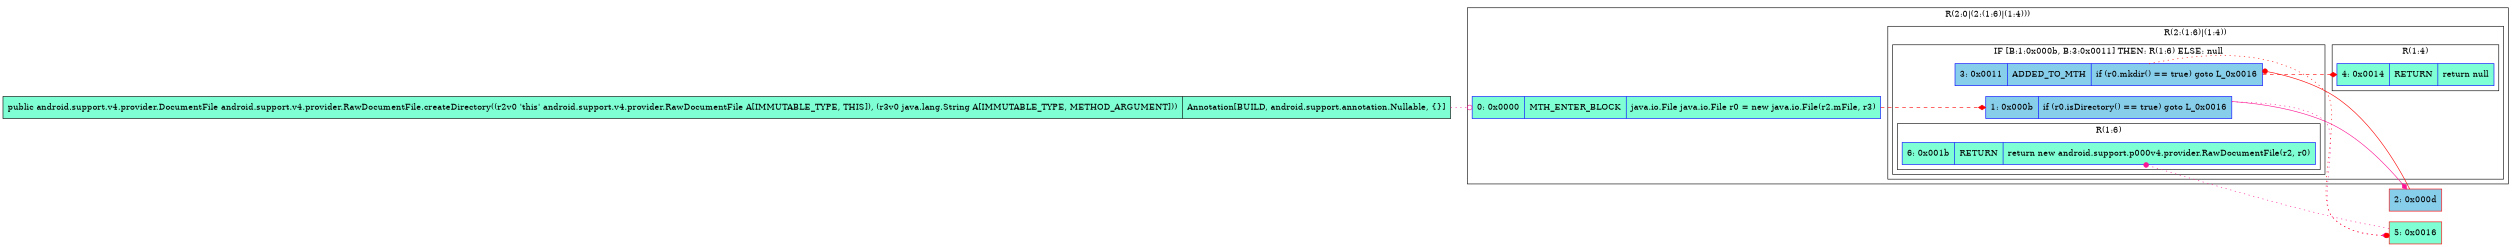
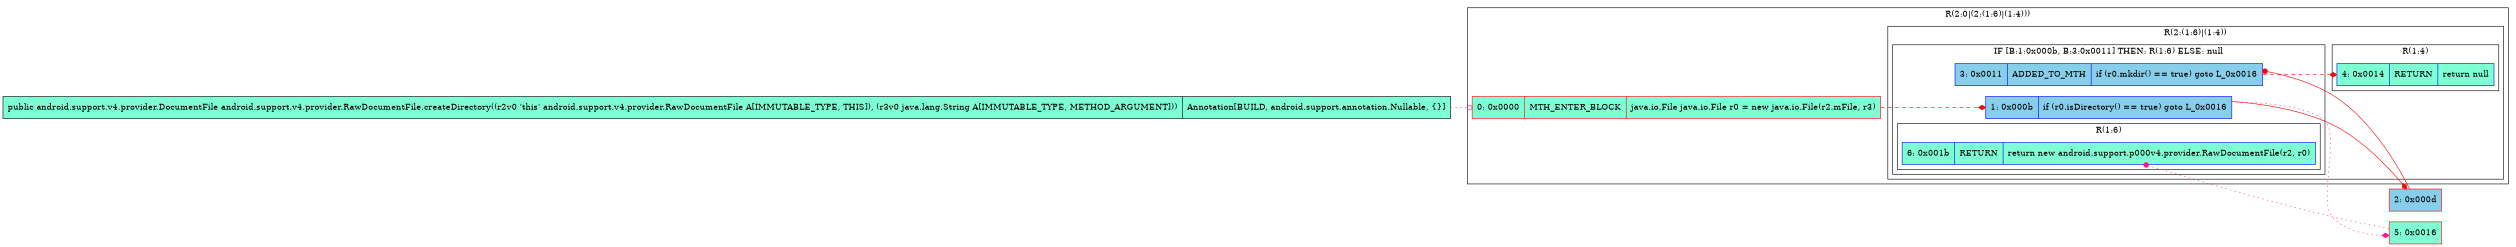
edge "3: 0x0011" -> "5: 0x0016": removed
node "0: 0x0000": color blue -> red
edge "1: 0x000b" -> "2: 0x000d": color deeppink -> red
